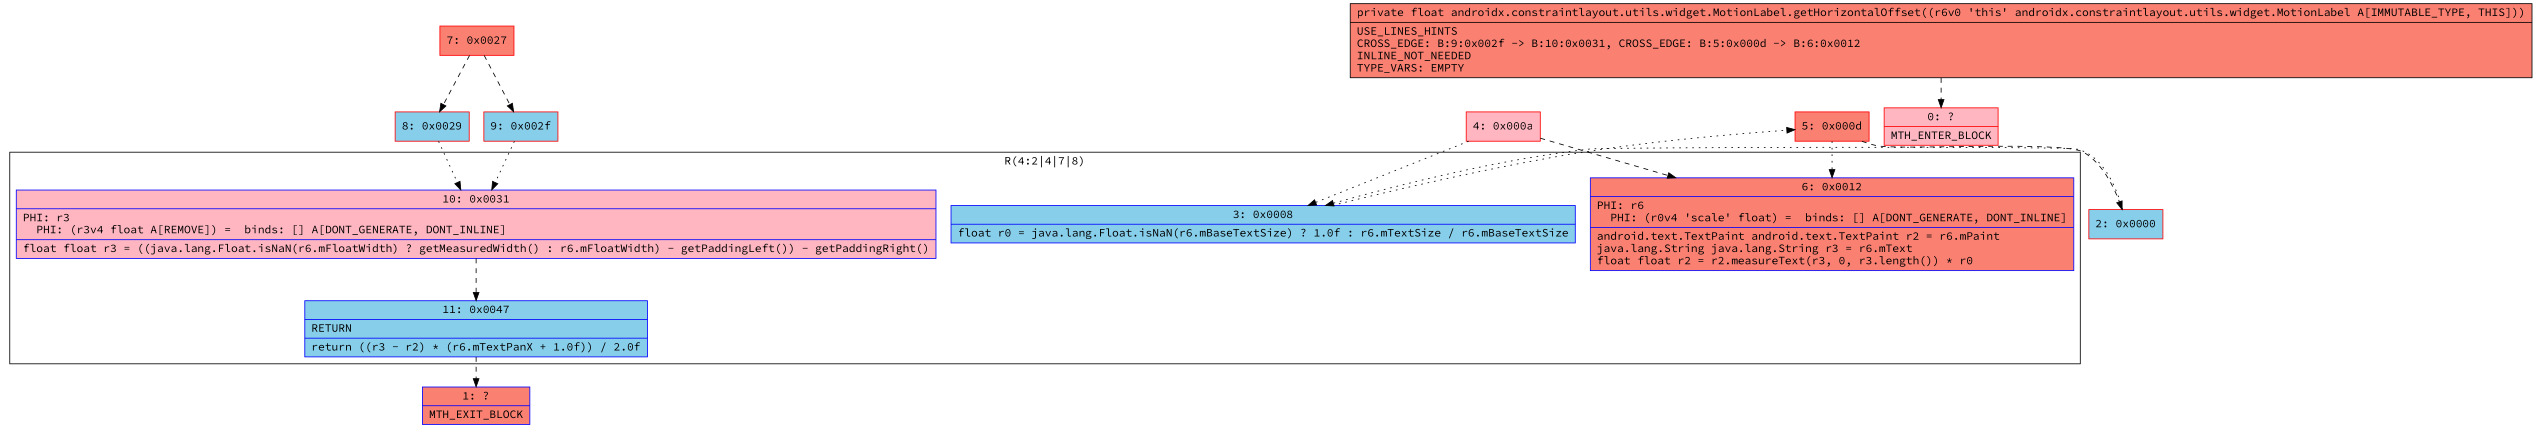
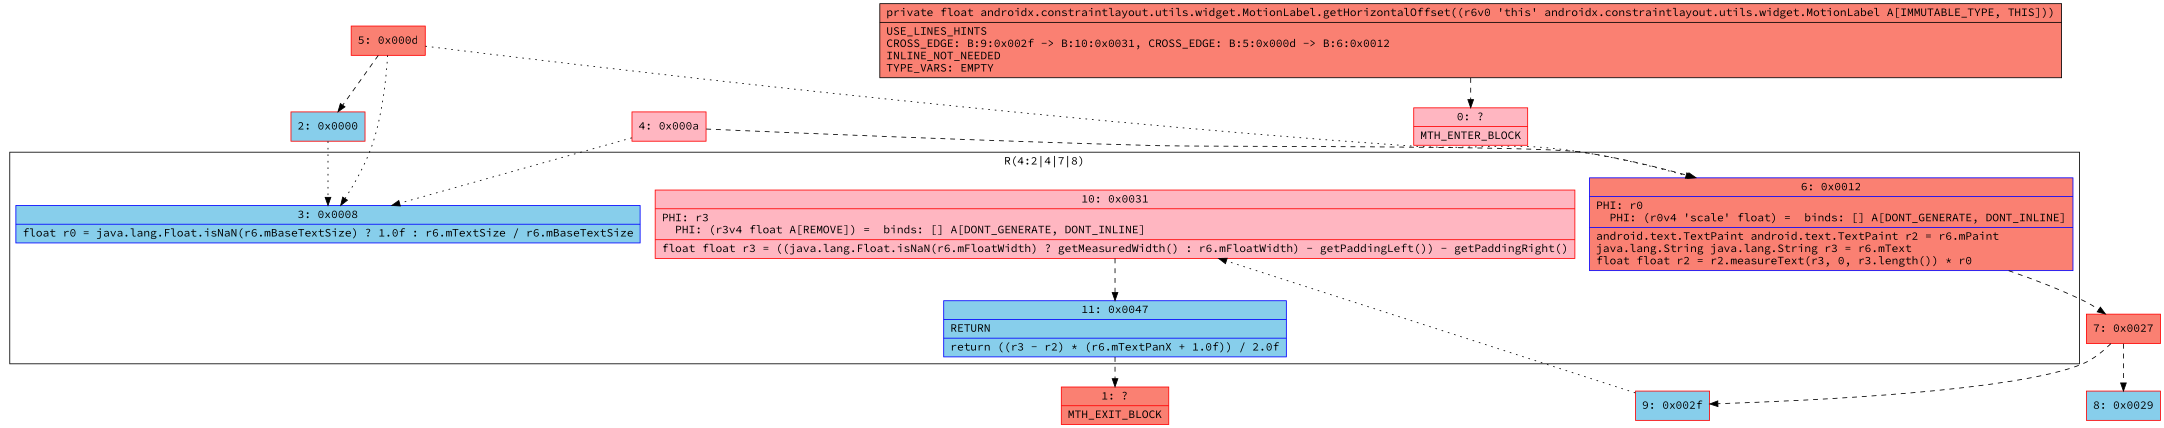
edge "3: 0x0008" -> "5: 0x000d": reversed
edge "8: 0x0029" -> "10: 0x0031": removed
node "6: 0x0012": text "PHI: r6" -> "PHI: r0"
node "10: 0x0031": color blue -> red
edge "6: 0x0012" -> "7: 0x0027": added
node "1: ?": color blue -> red
